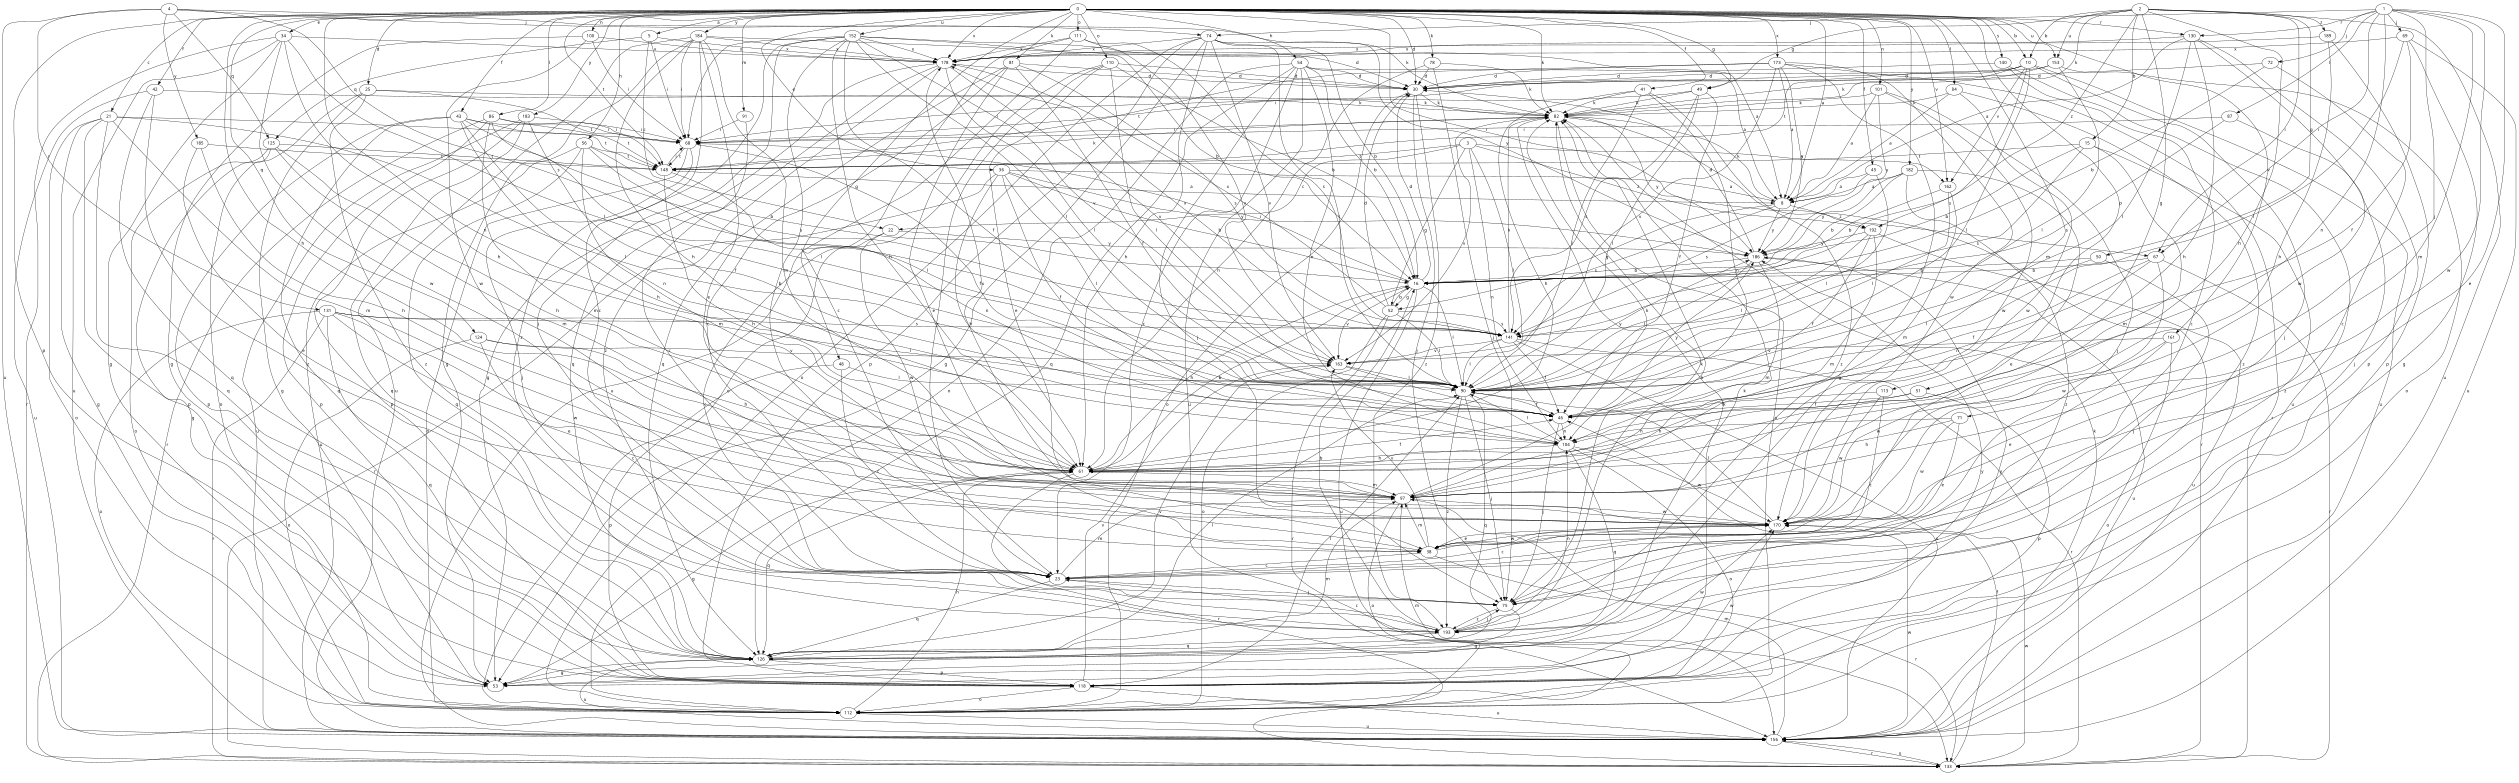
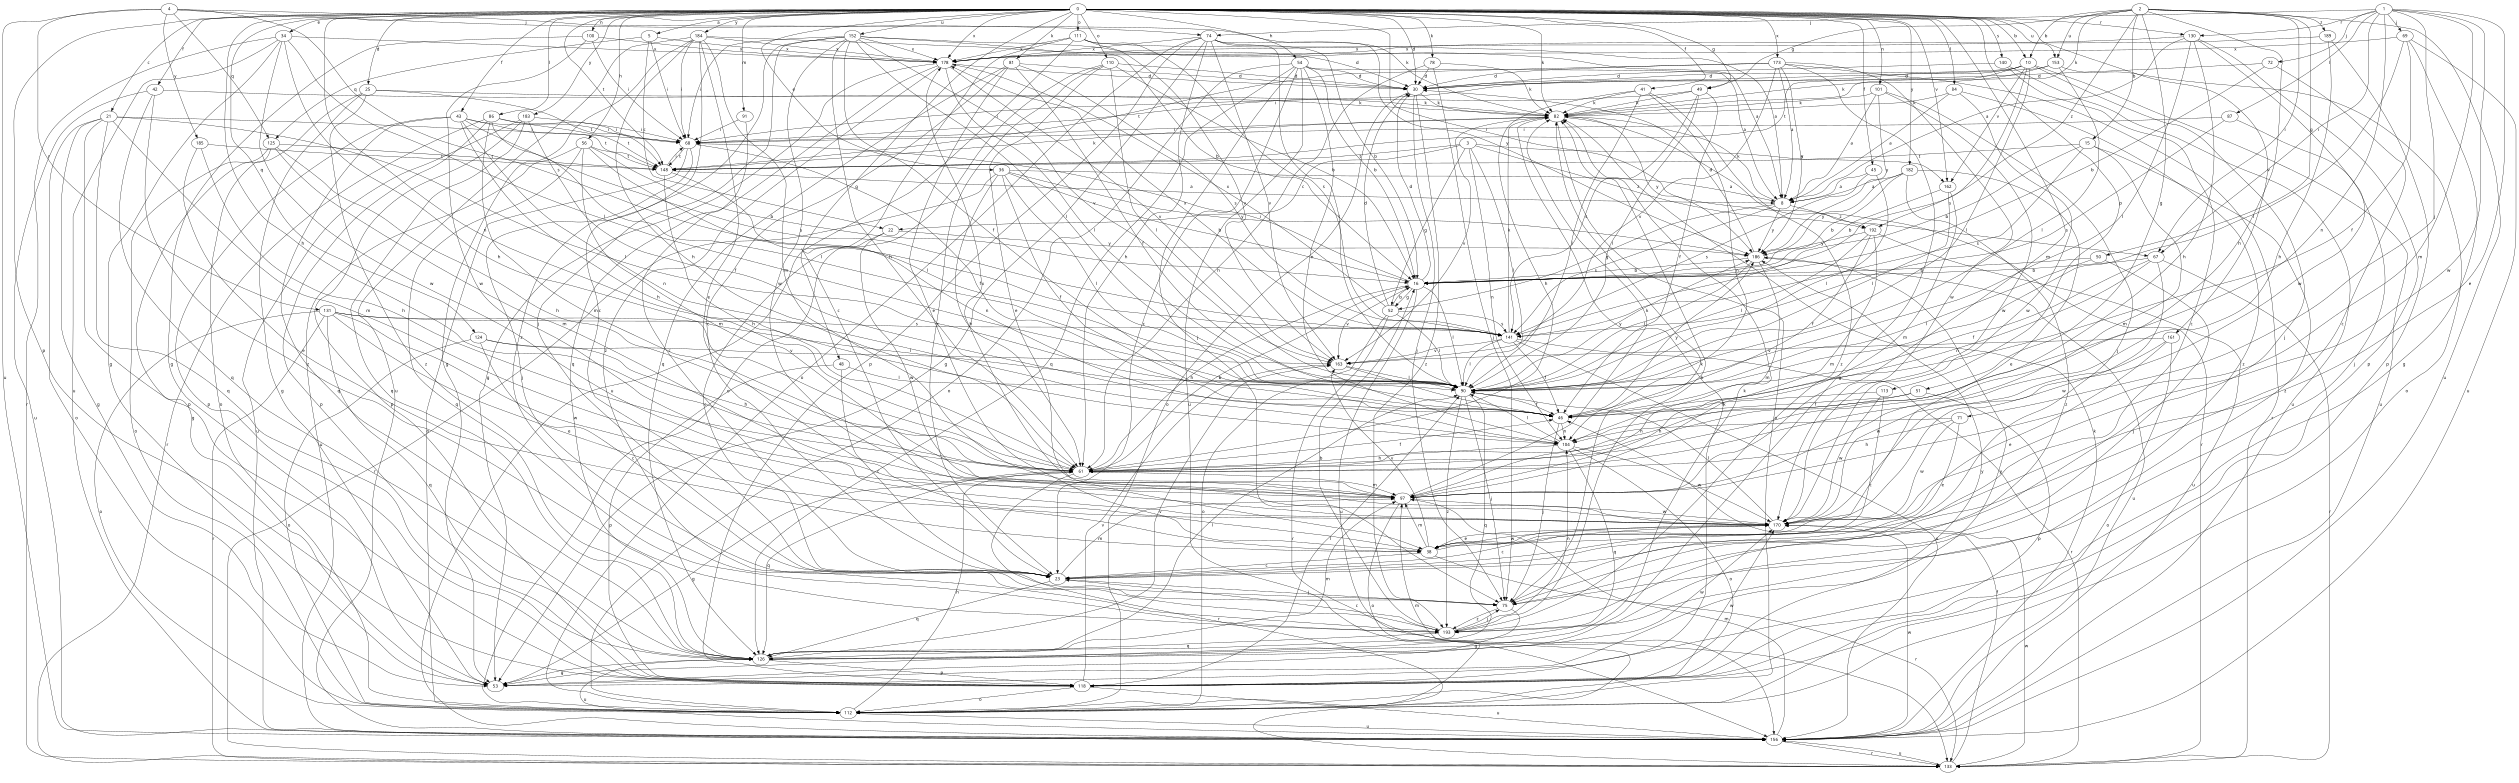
edge "0" -> "8": now "111" -> "8"
edge "152" -> "170": label "b" -> "w"
